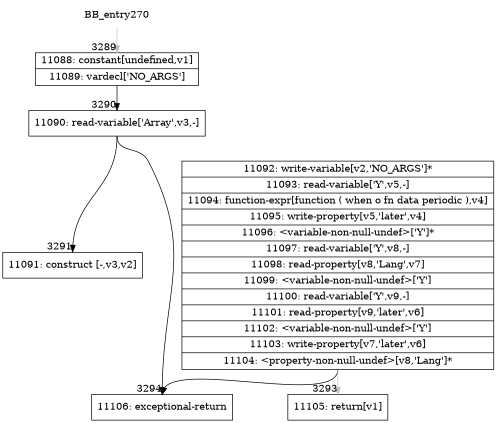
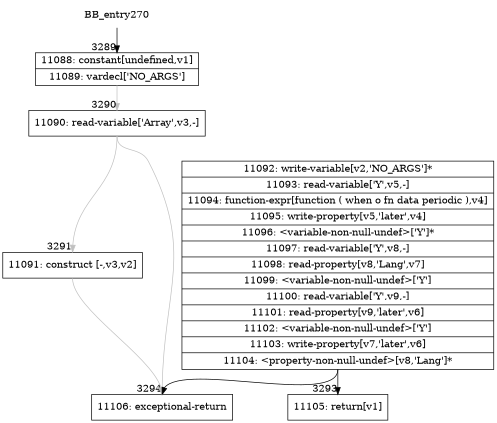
edge "BB_entry270" -> "11088: constant[undefined,v1]": color gray -> black
edge "11088: constant[undefined,v1]" -> "11090: read-variable['Array',v3,-]": color black -> gray
edge "11090: read-variable['Array',v3,-]" -> "11091: construct [-,v3,v2]": color black -> gray
edge "11090: read-variable['Array',v3,-]" -> "11106: exceptional-return": color black -> gray
edge "11091: construct [-,v3,v2]" -> "11106: exceptional-return": added
edge "11092: write-variable[v2,'NO_ARGS']*" -> "11105: return[v1]": color gray -> black
